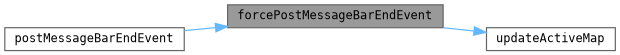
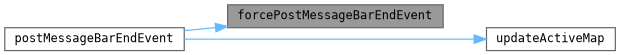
edge "forcePostMessageBarEndEvent" -> "updateActiveMap": now "postMessageBarEndEvent" -> "updateActiveMap"
